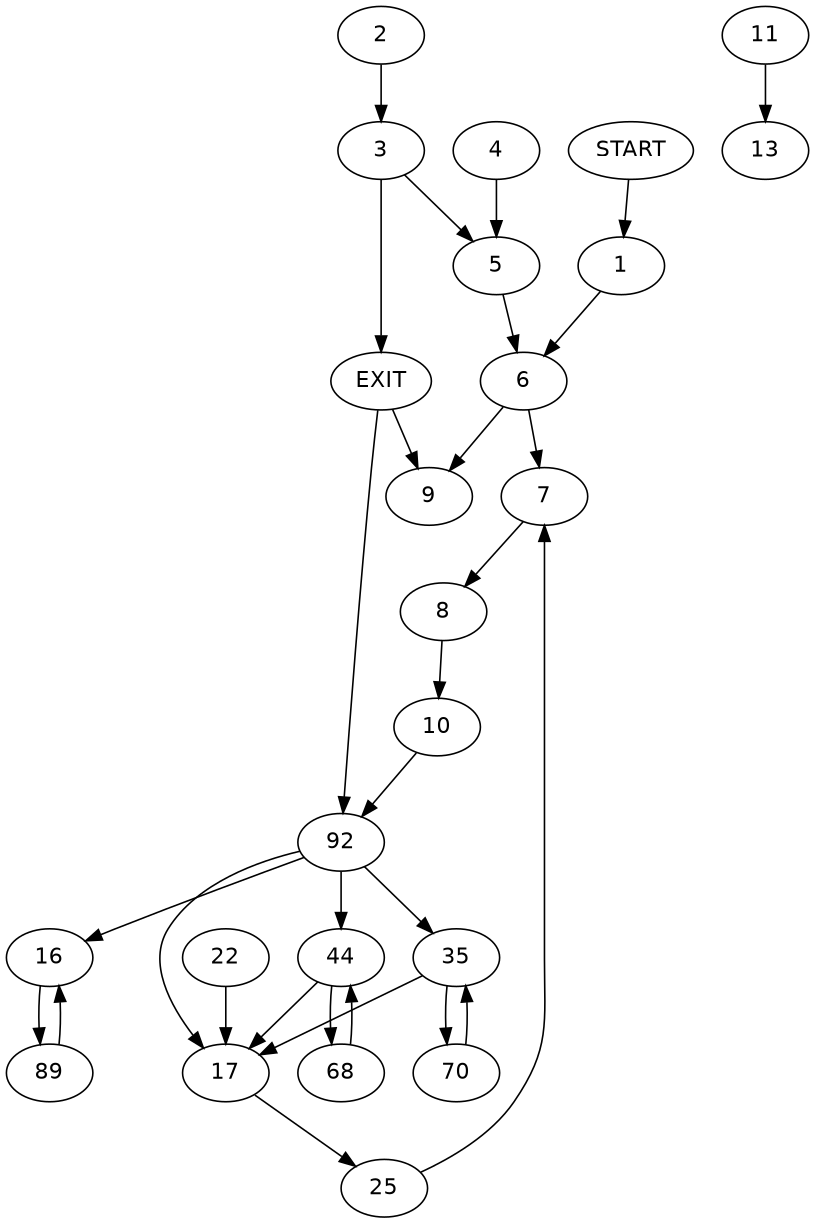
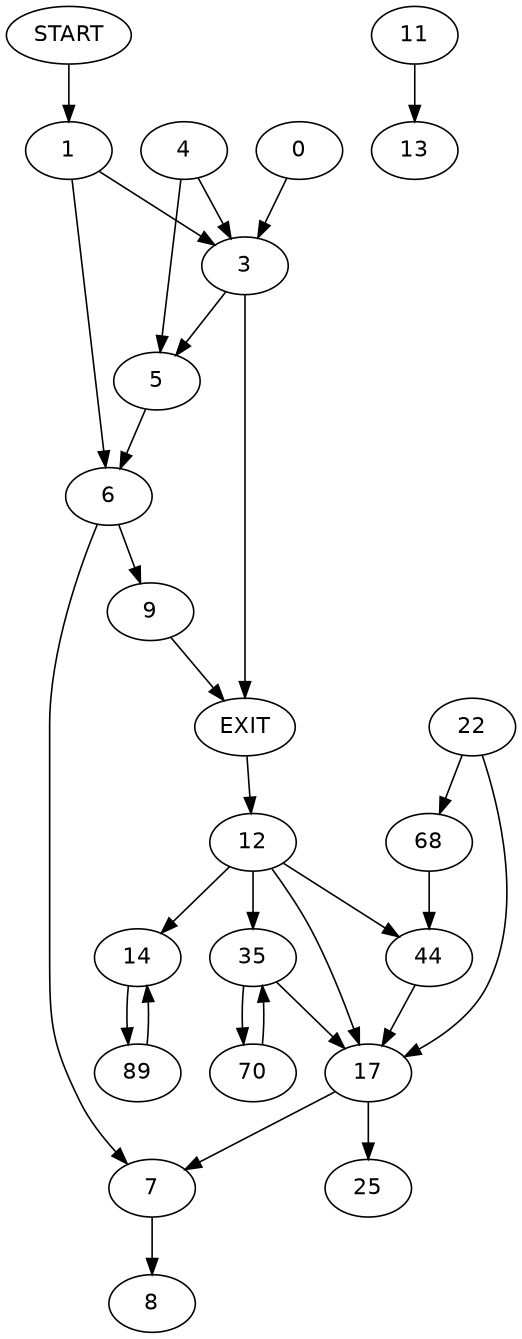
node "2": label "2" -> "0"
edge "4" -> "3": added
edge "1" -> "3": added
edge "EXIT" -> "9": reversed
node "10": removed
node "92": label "92" -> "12"
edge "25" -> "7": now "17" -> "7"
node "16": label "16" -> "14"
edge "44" -> "68": now "22" -> "68"
